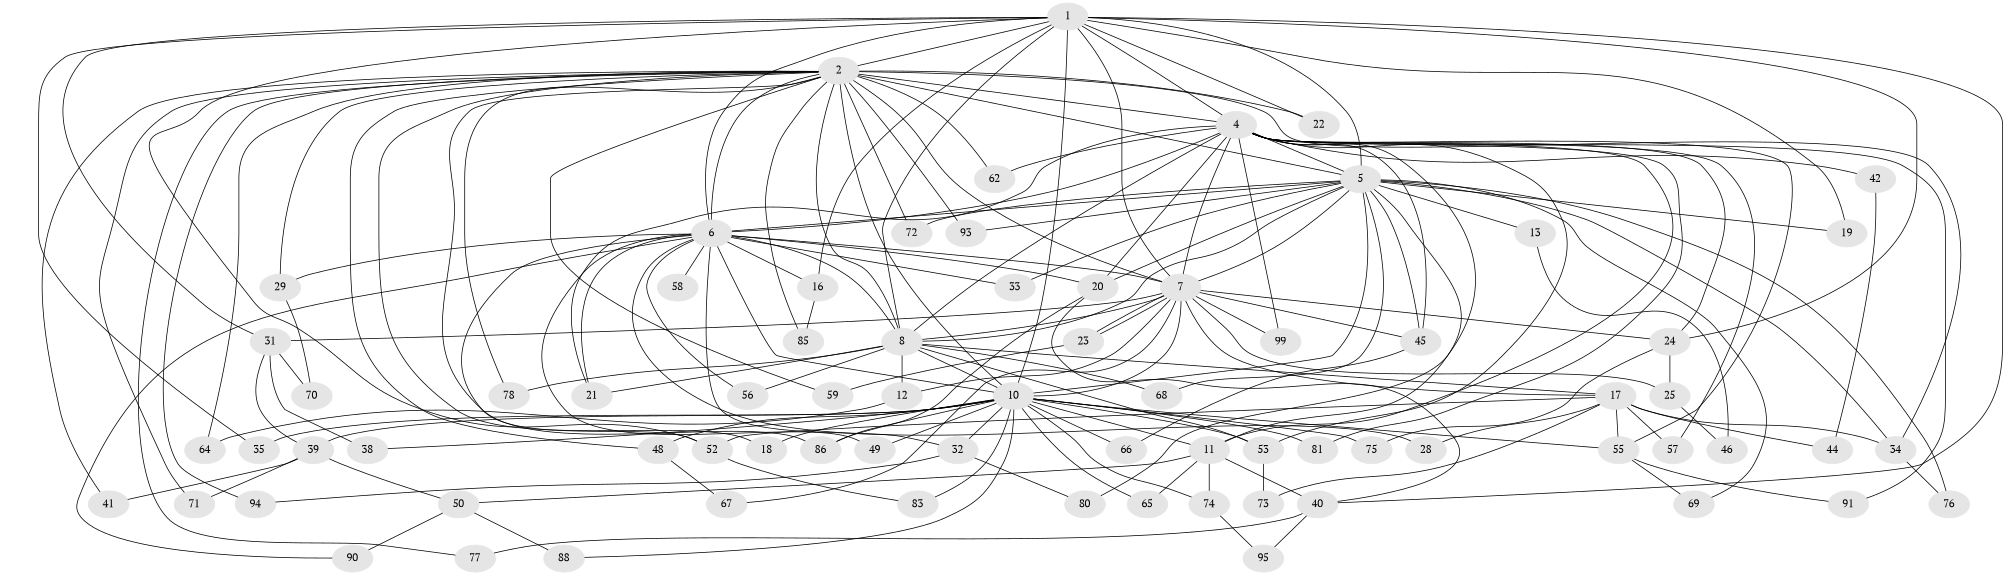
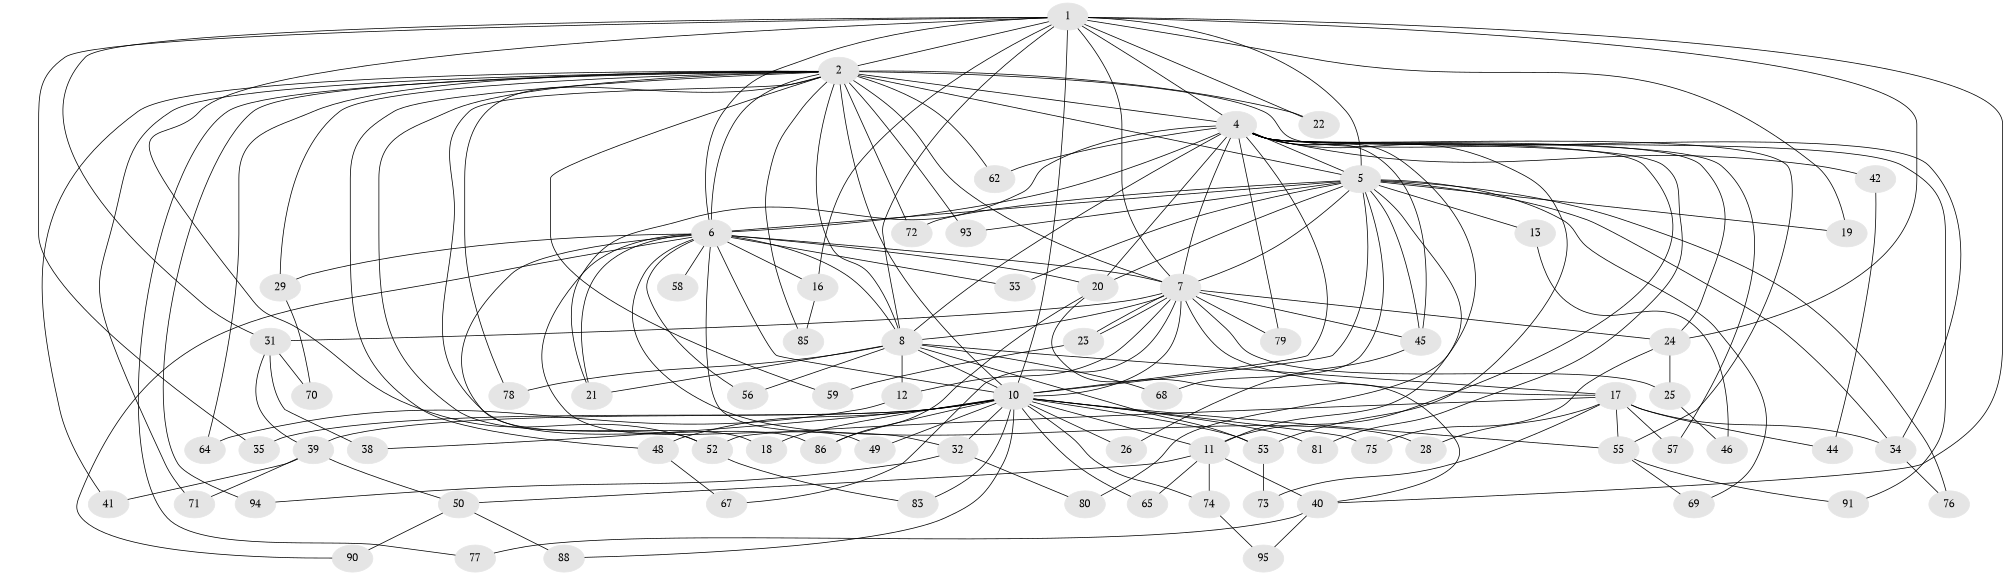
edge "5" -- "8": removed
node "99": label "99" -> "79"
edge "4" -- "10": added
node "66": label "66" -> "26"
